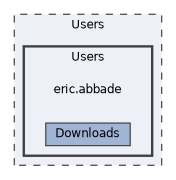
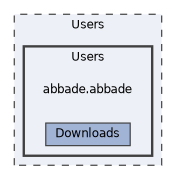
node "eric.abbade": label "eric.abbade" -> "abbade.abbade"
